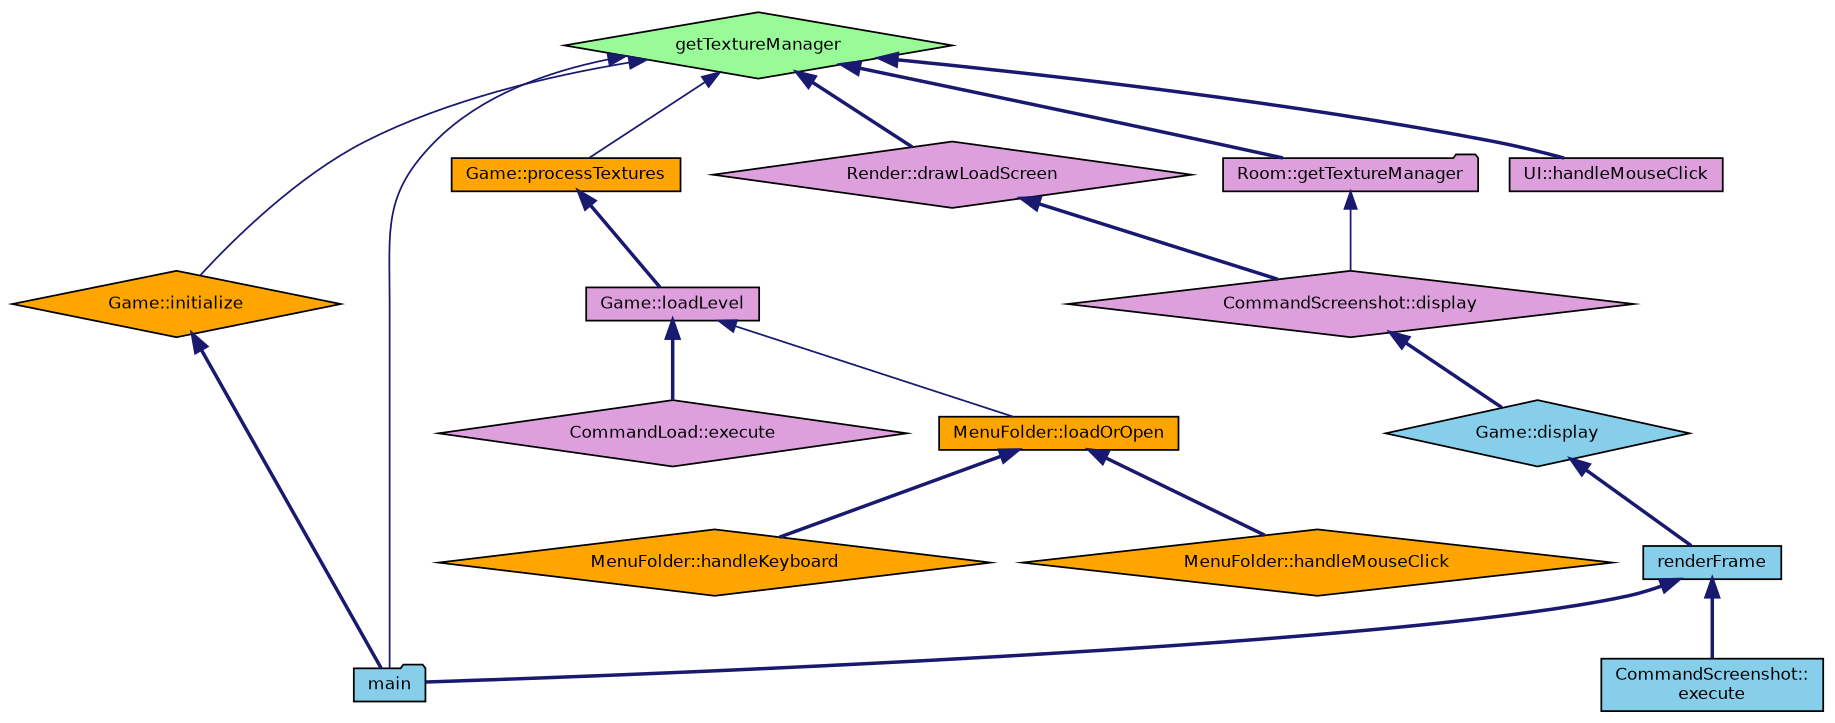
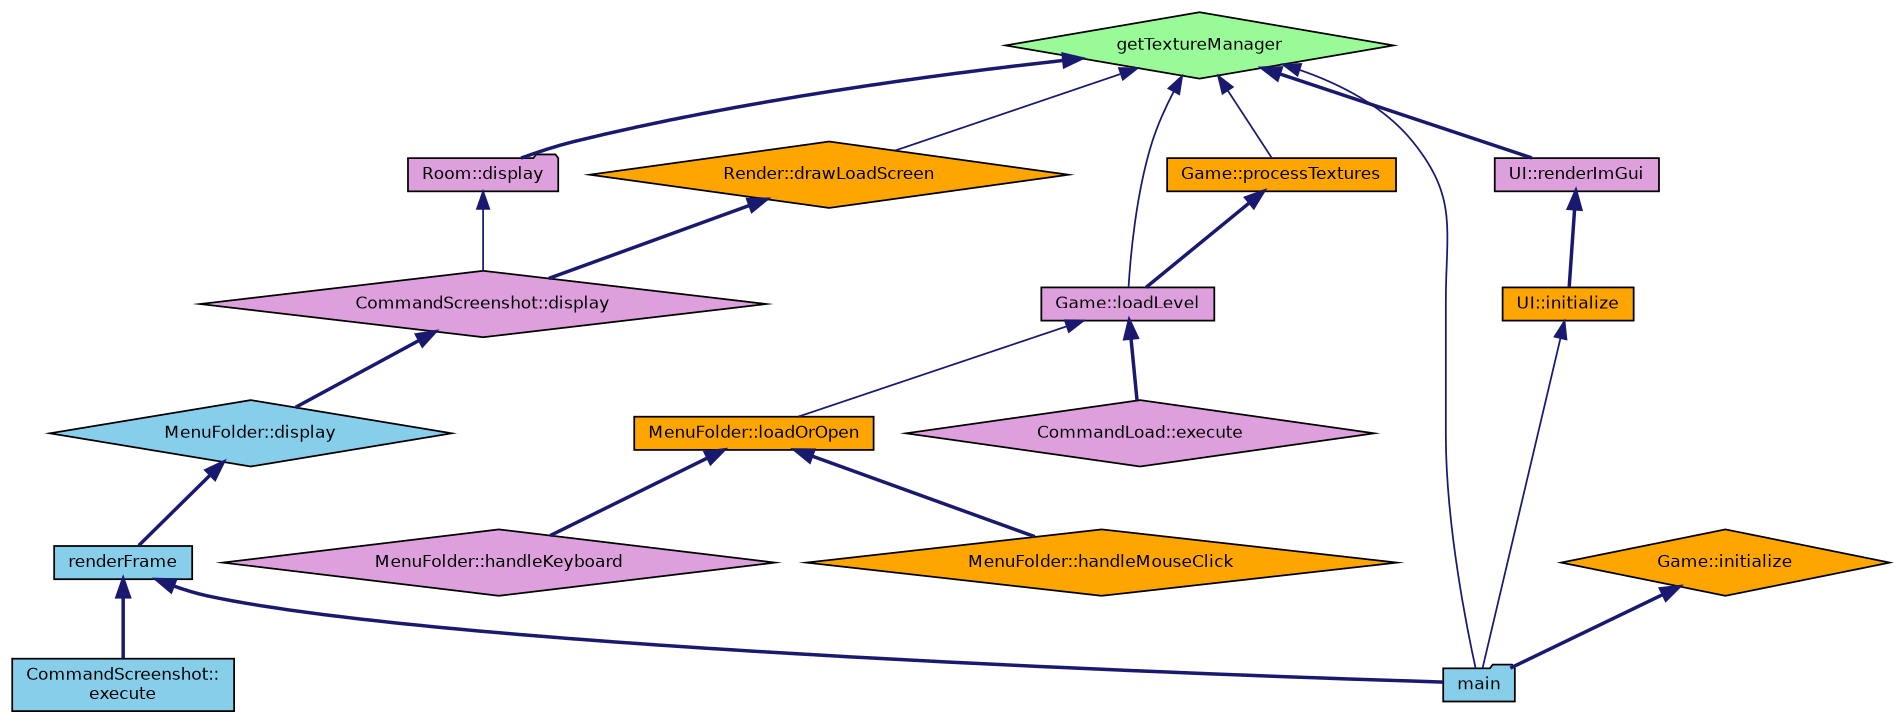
edge "Render::drawLoadScreen" -> "getTextureManager": style bold -> solid
edge "Game::initialize" -> "getTextureManager": now "Game::loadLevel" -> "getTextureManager"
node "Render::drawLoadScreen": fillcolor plum -> orange
node "Room::getTextureManager": label "Room::getTextureManager" -> "Room::display"
node "UI::handleMouseClick": label "UI::handleMouseClick" -> "UI::renderImGui"
node "UI::initialize": added
node "Game::display": label "Game::display" -> "MenuFolder::display"
node "MenuFolder::handleKeyboard": fillcolor orange -> plum
